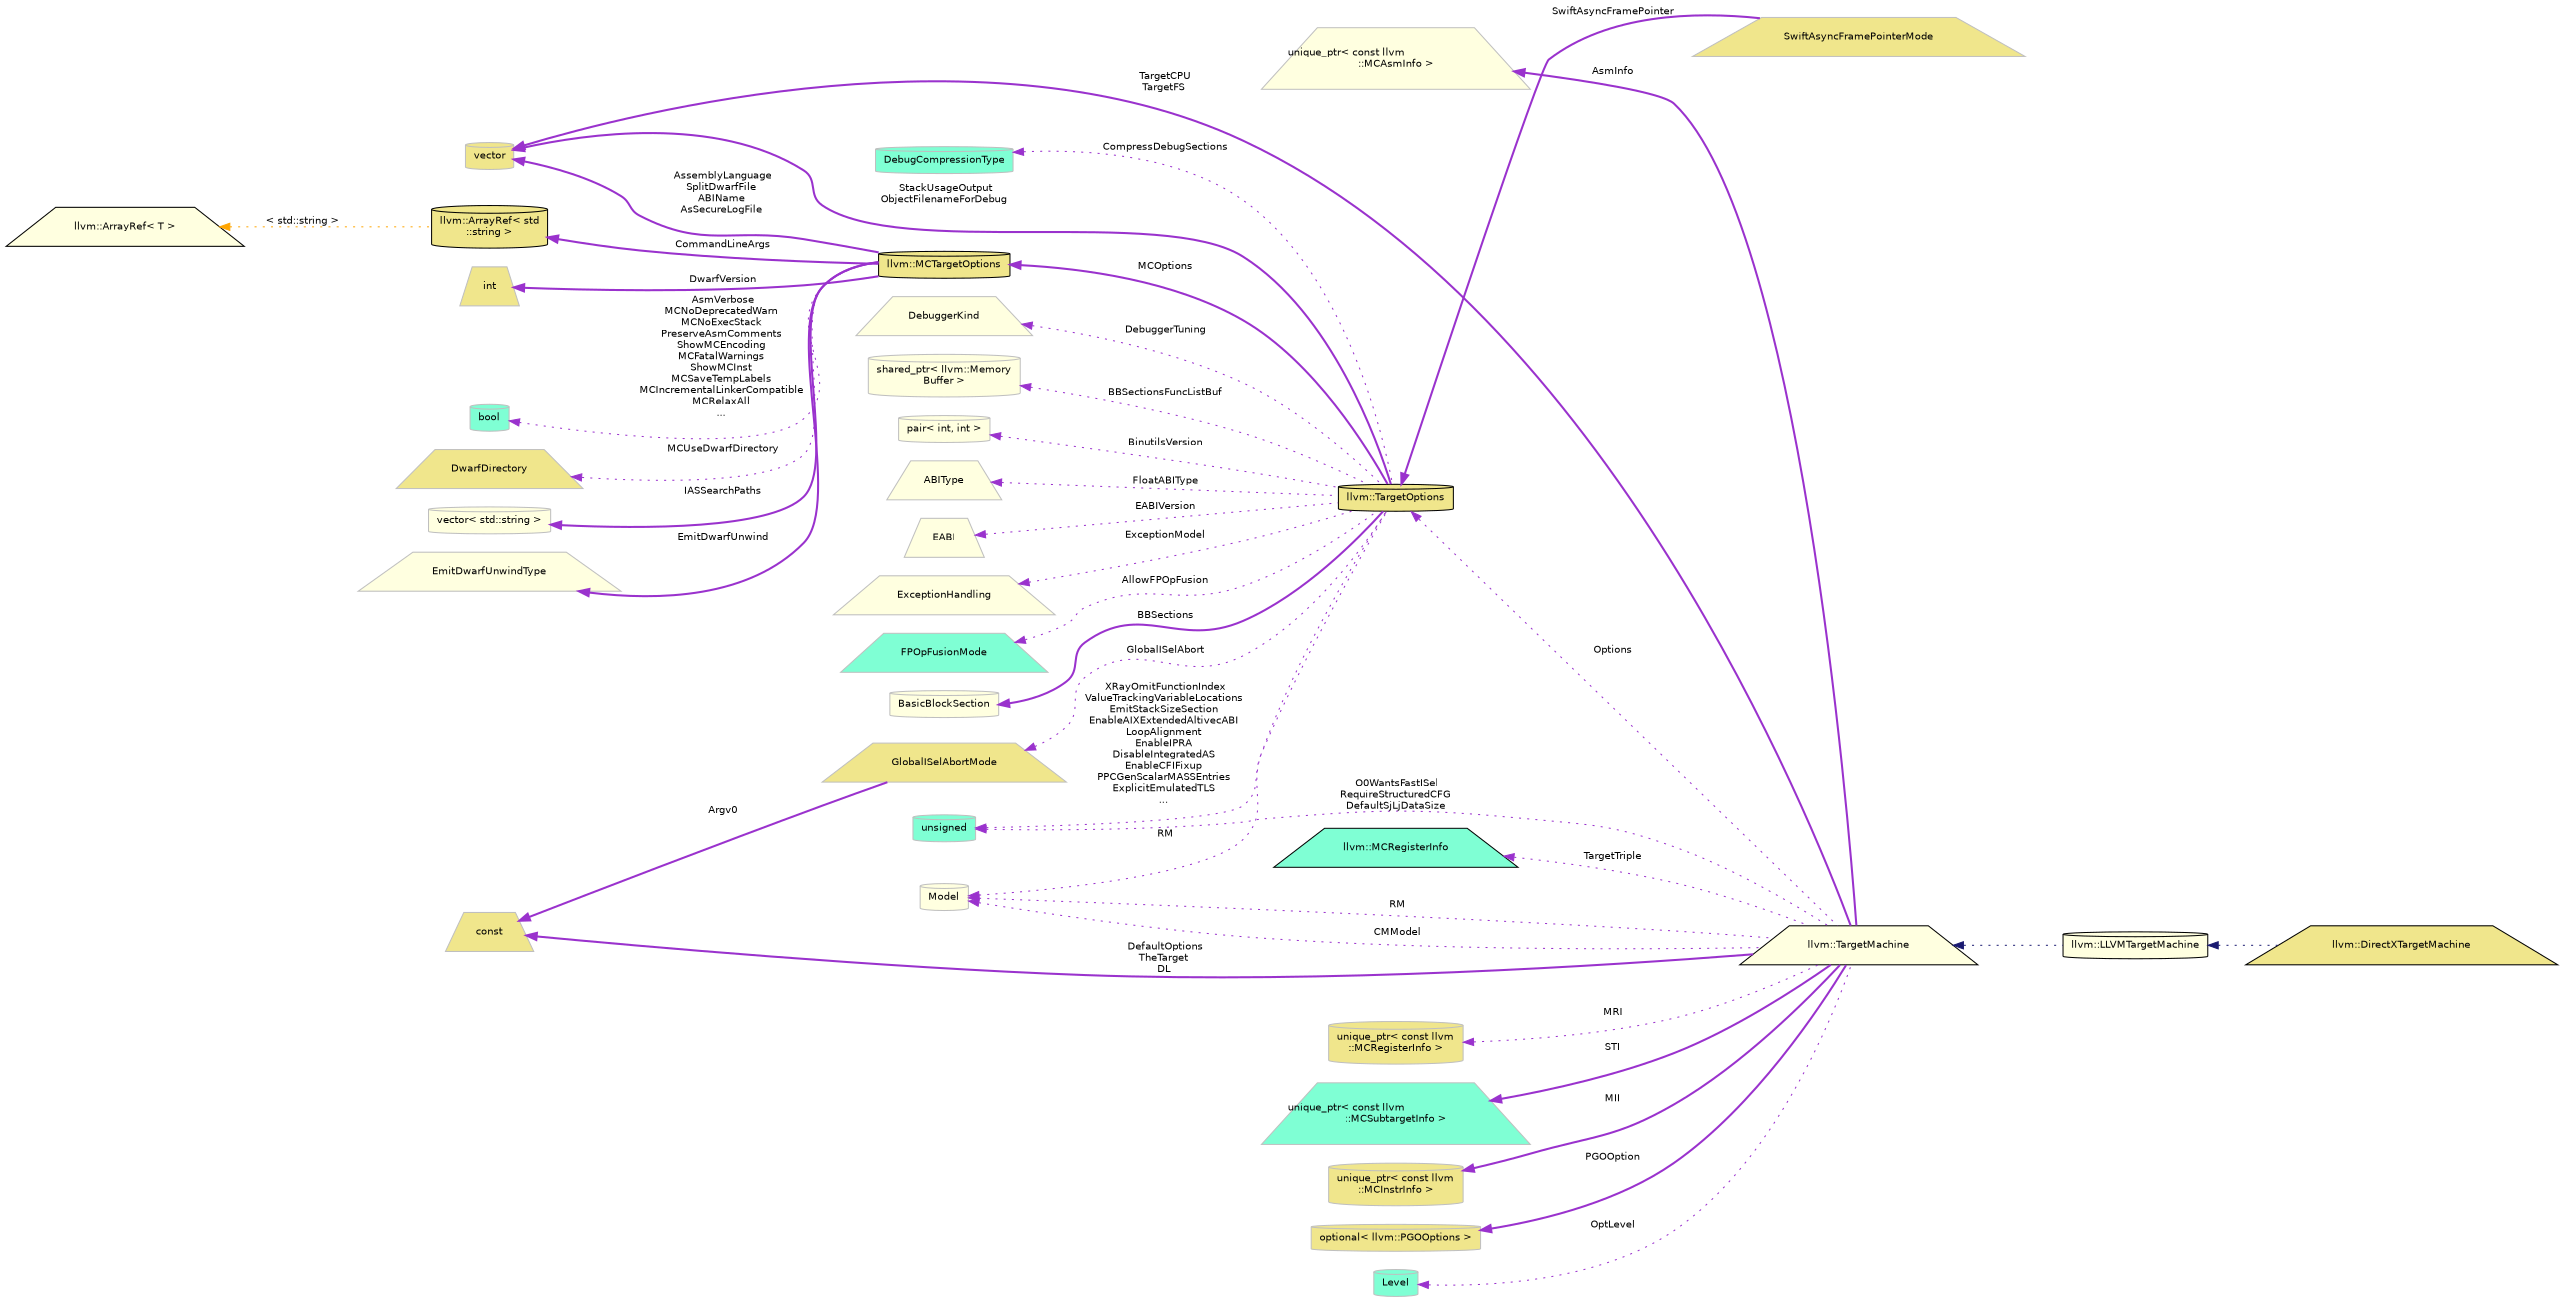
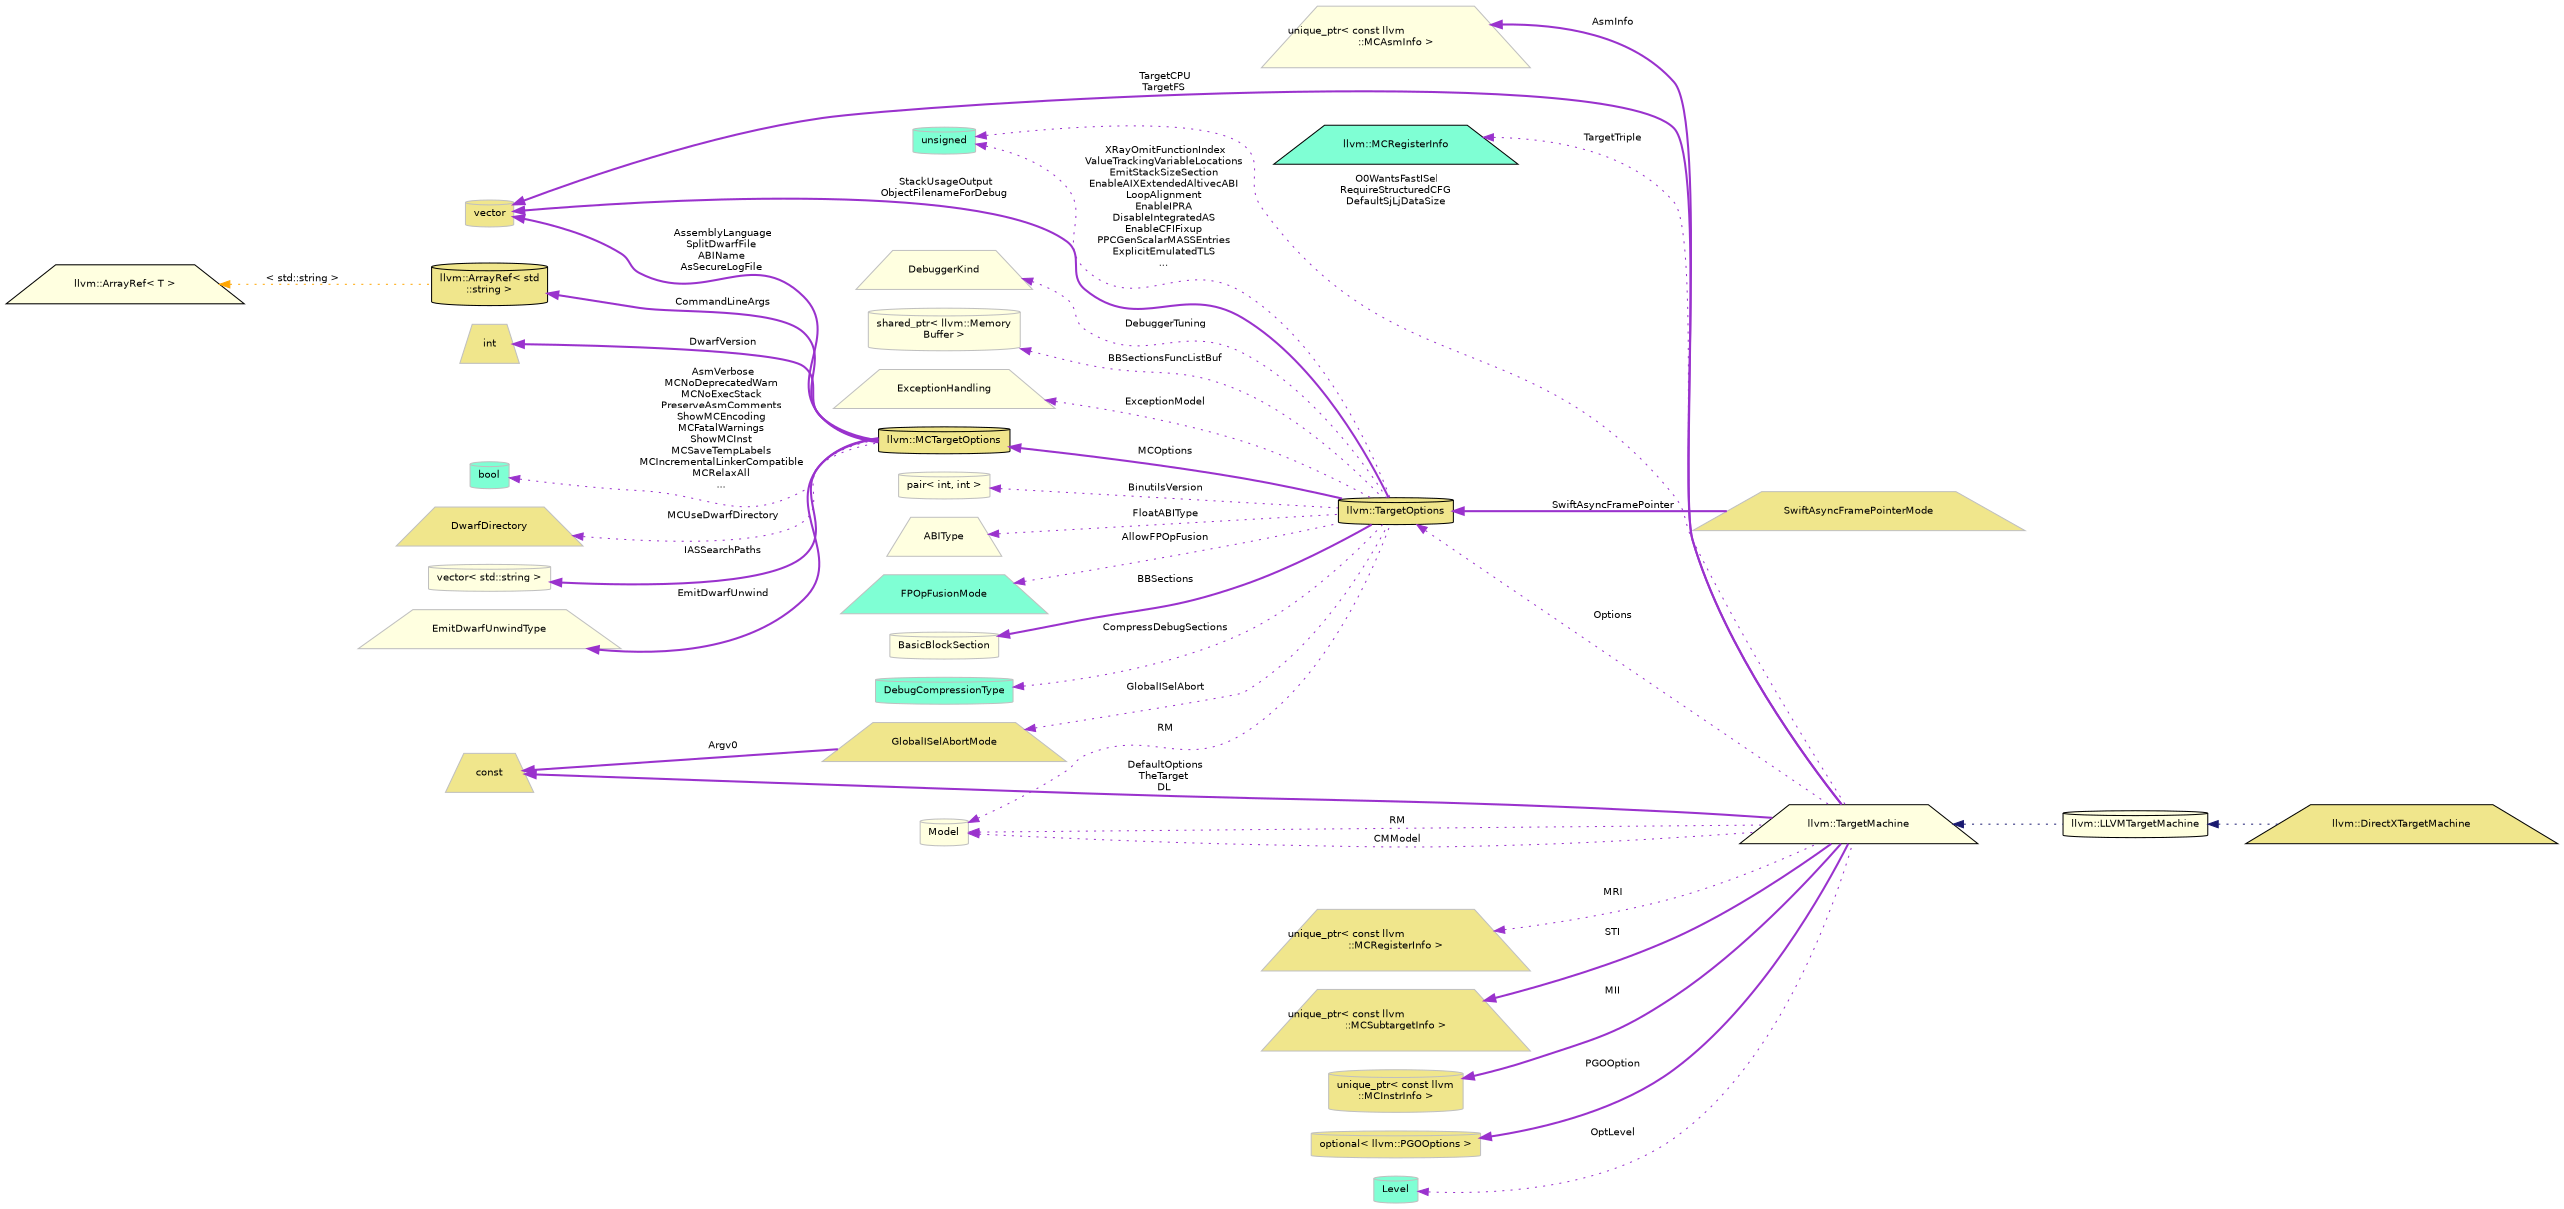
node "EABI": removed
node "unique_ptr< const llvm ::MCRegisterInfo >": shape cylinder -> trapezium
node "unique_ptr< const llvm ::MCSubtargetInfo >": fillcolor aquamarine -> khaki
